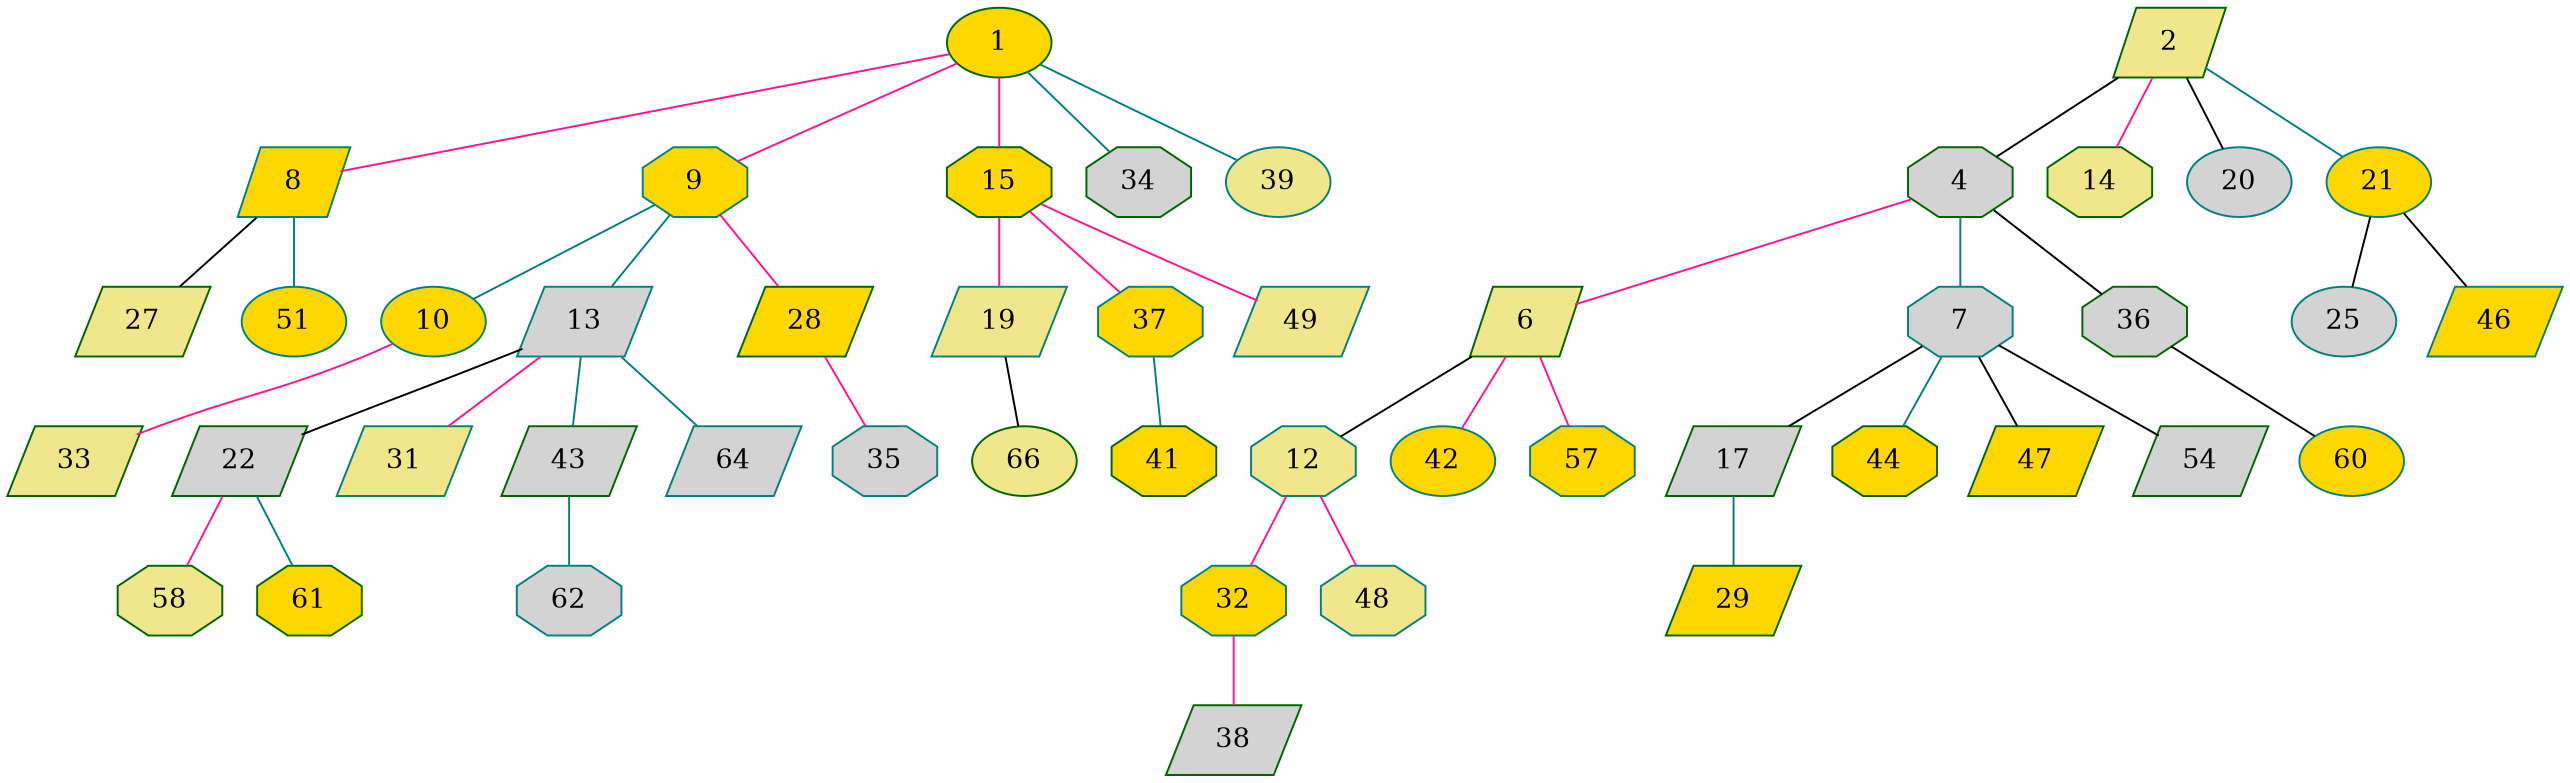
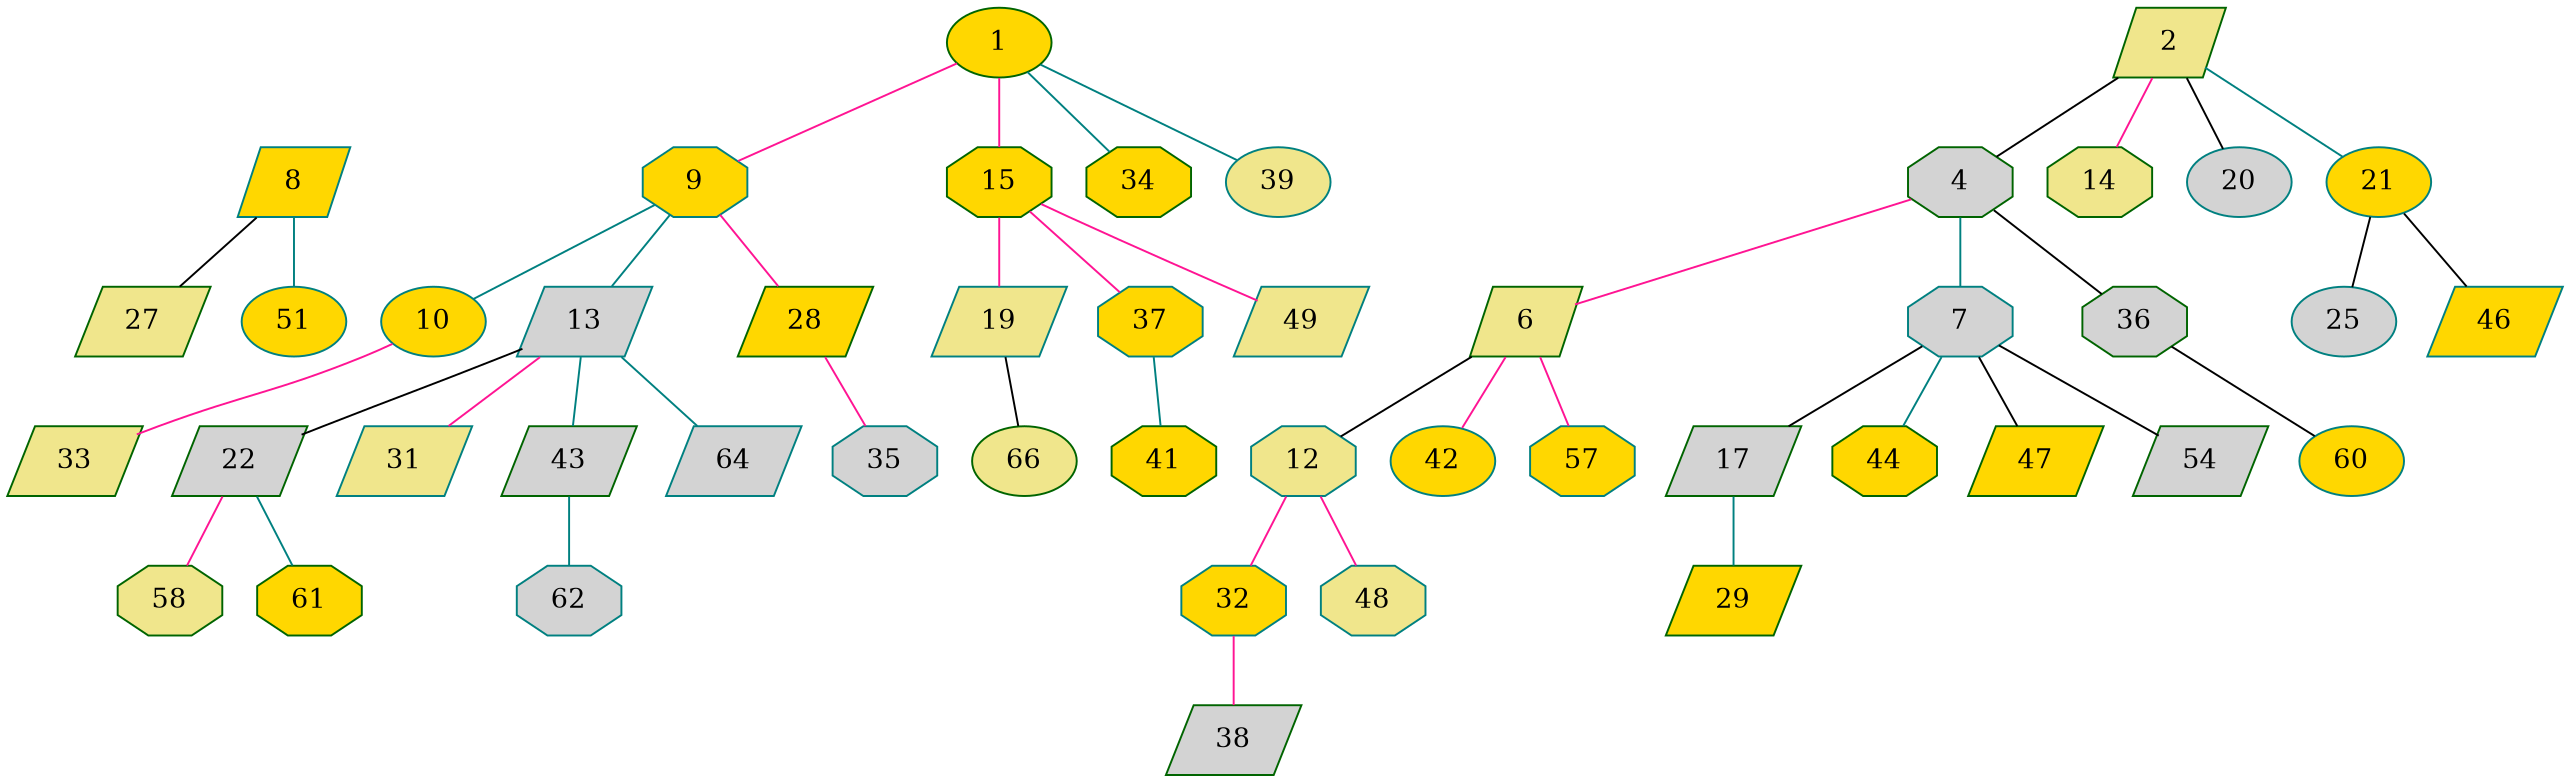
edge "1" -- "8": removed
node "34": fillcolor lightgrey -> gold
